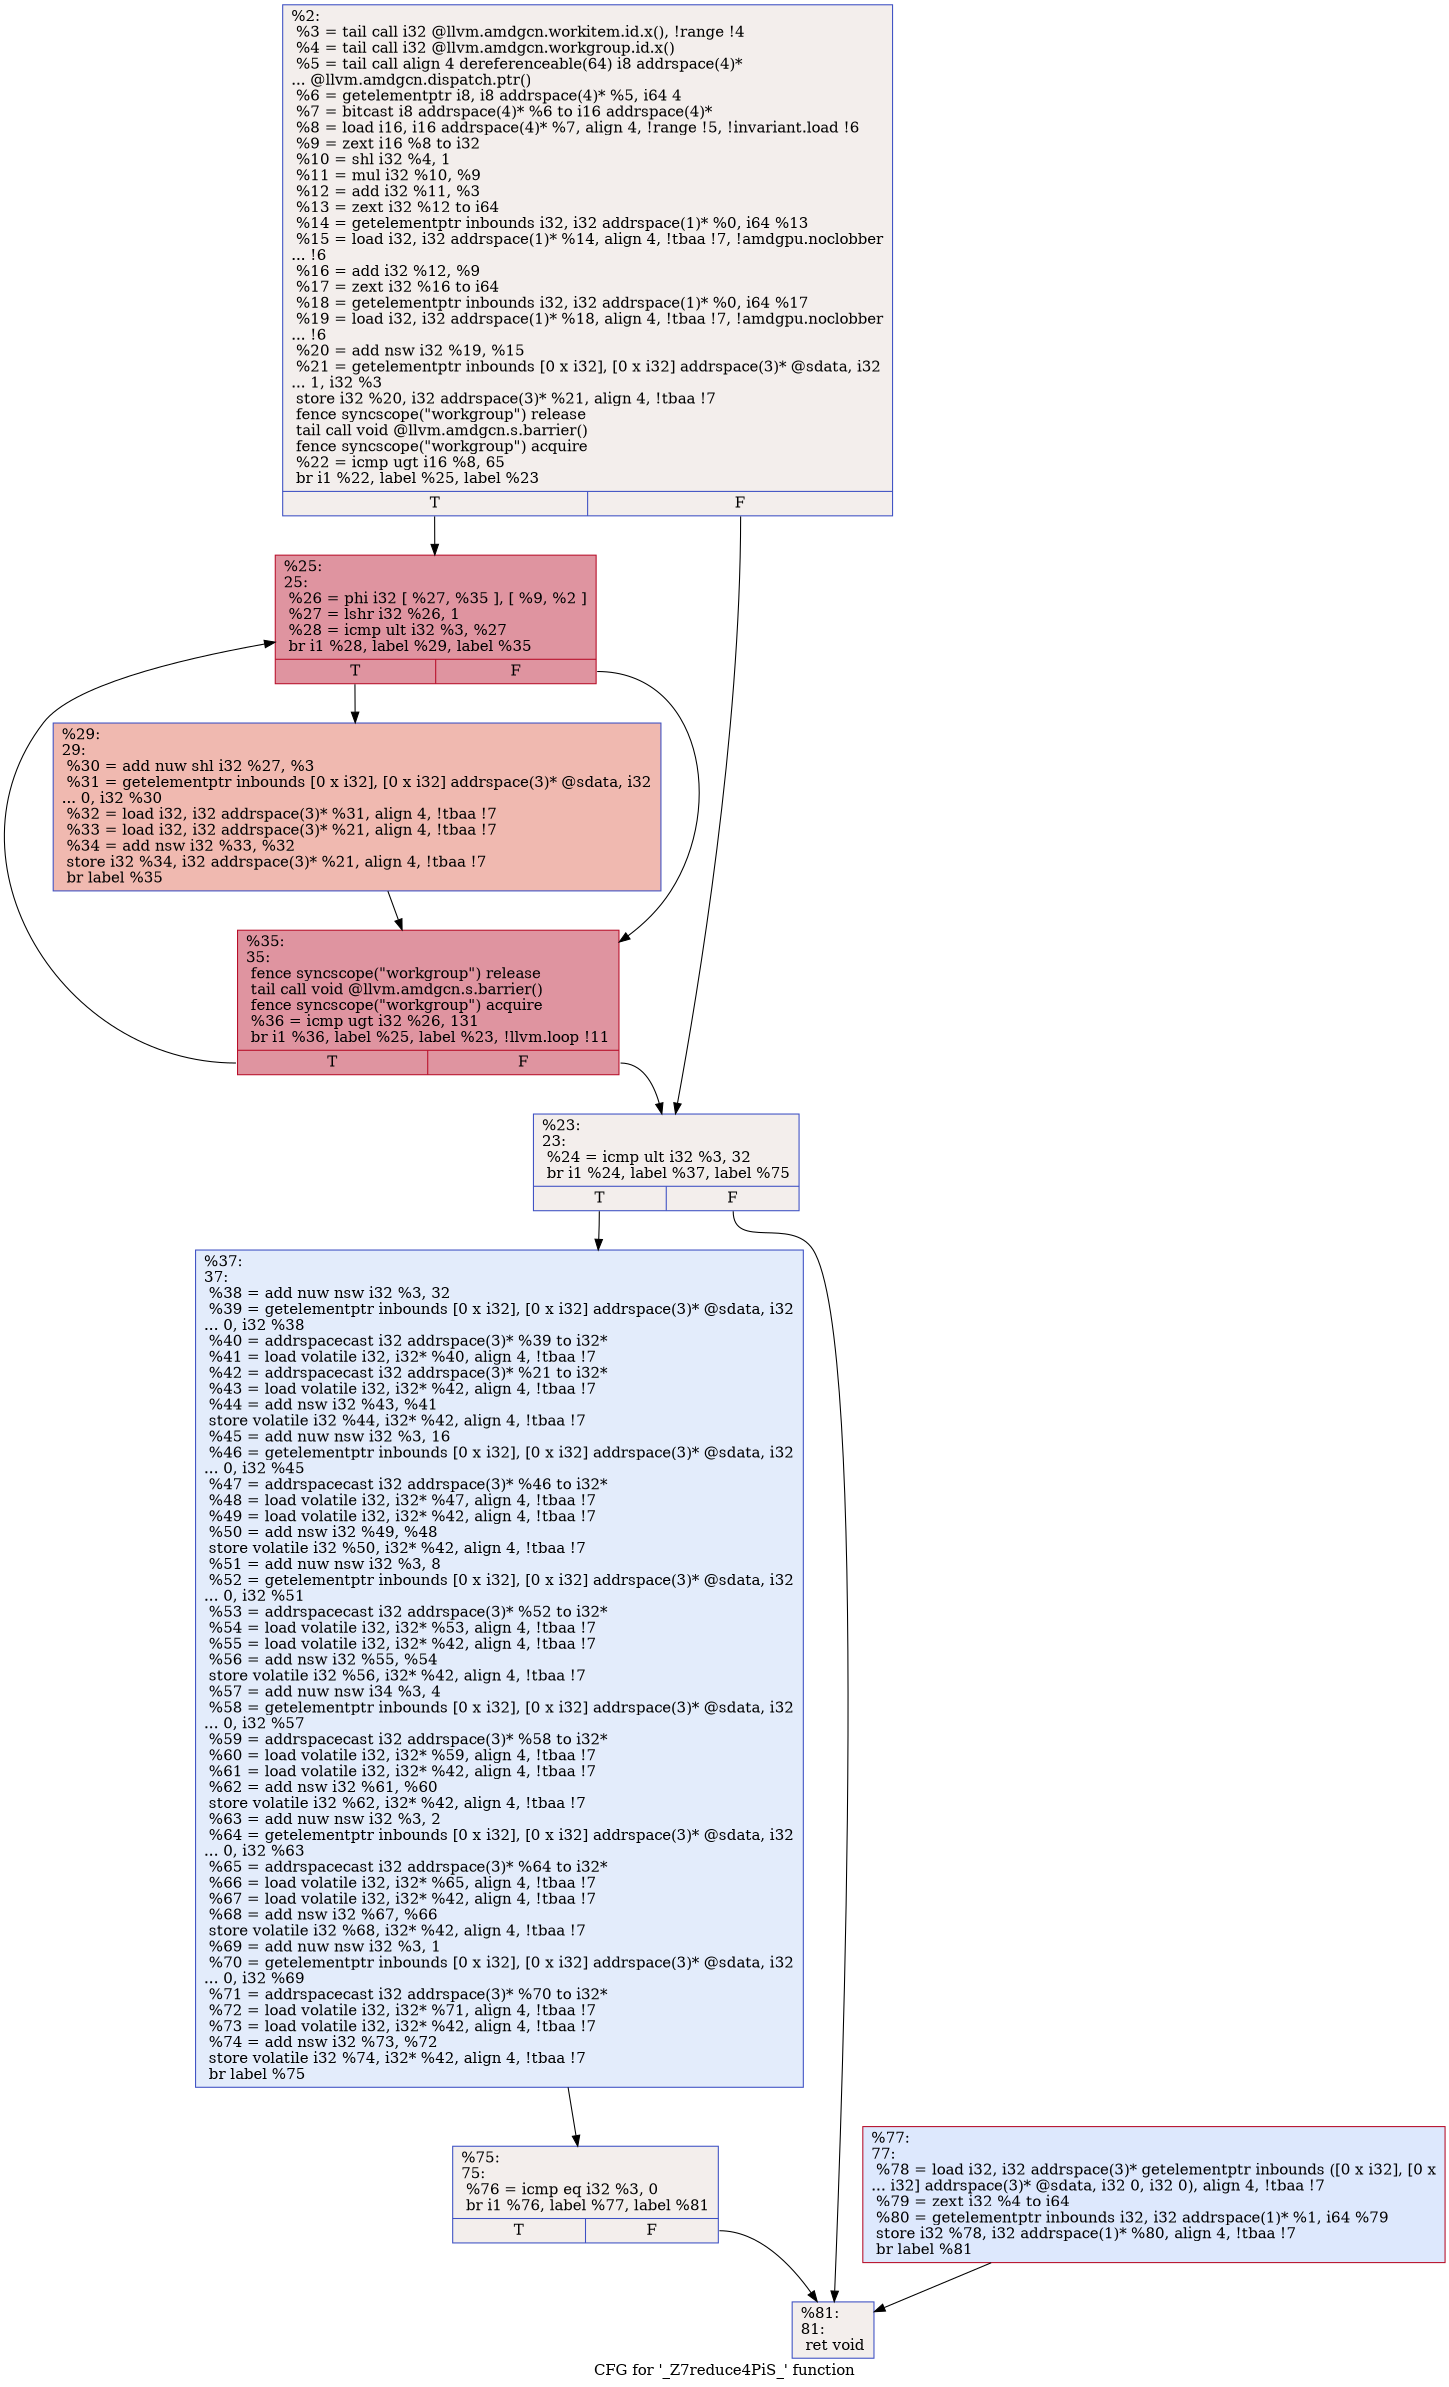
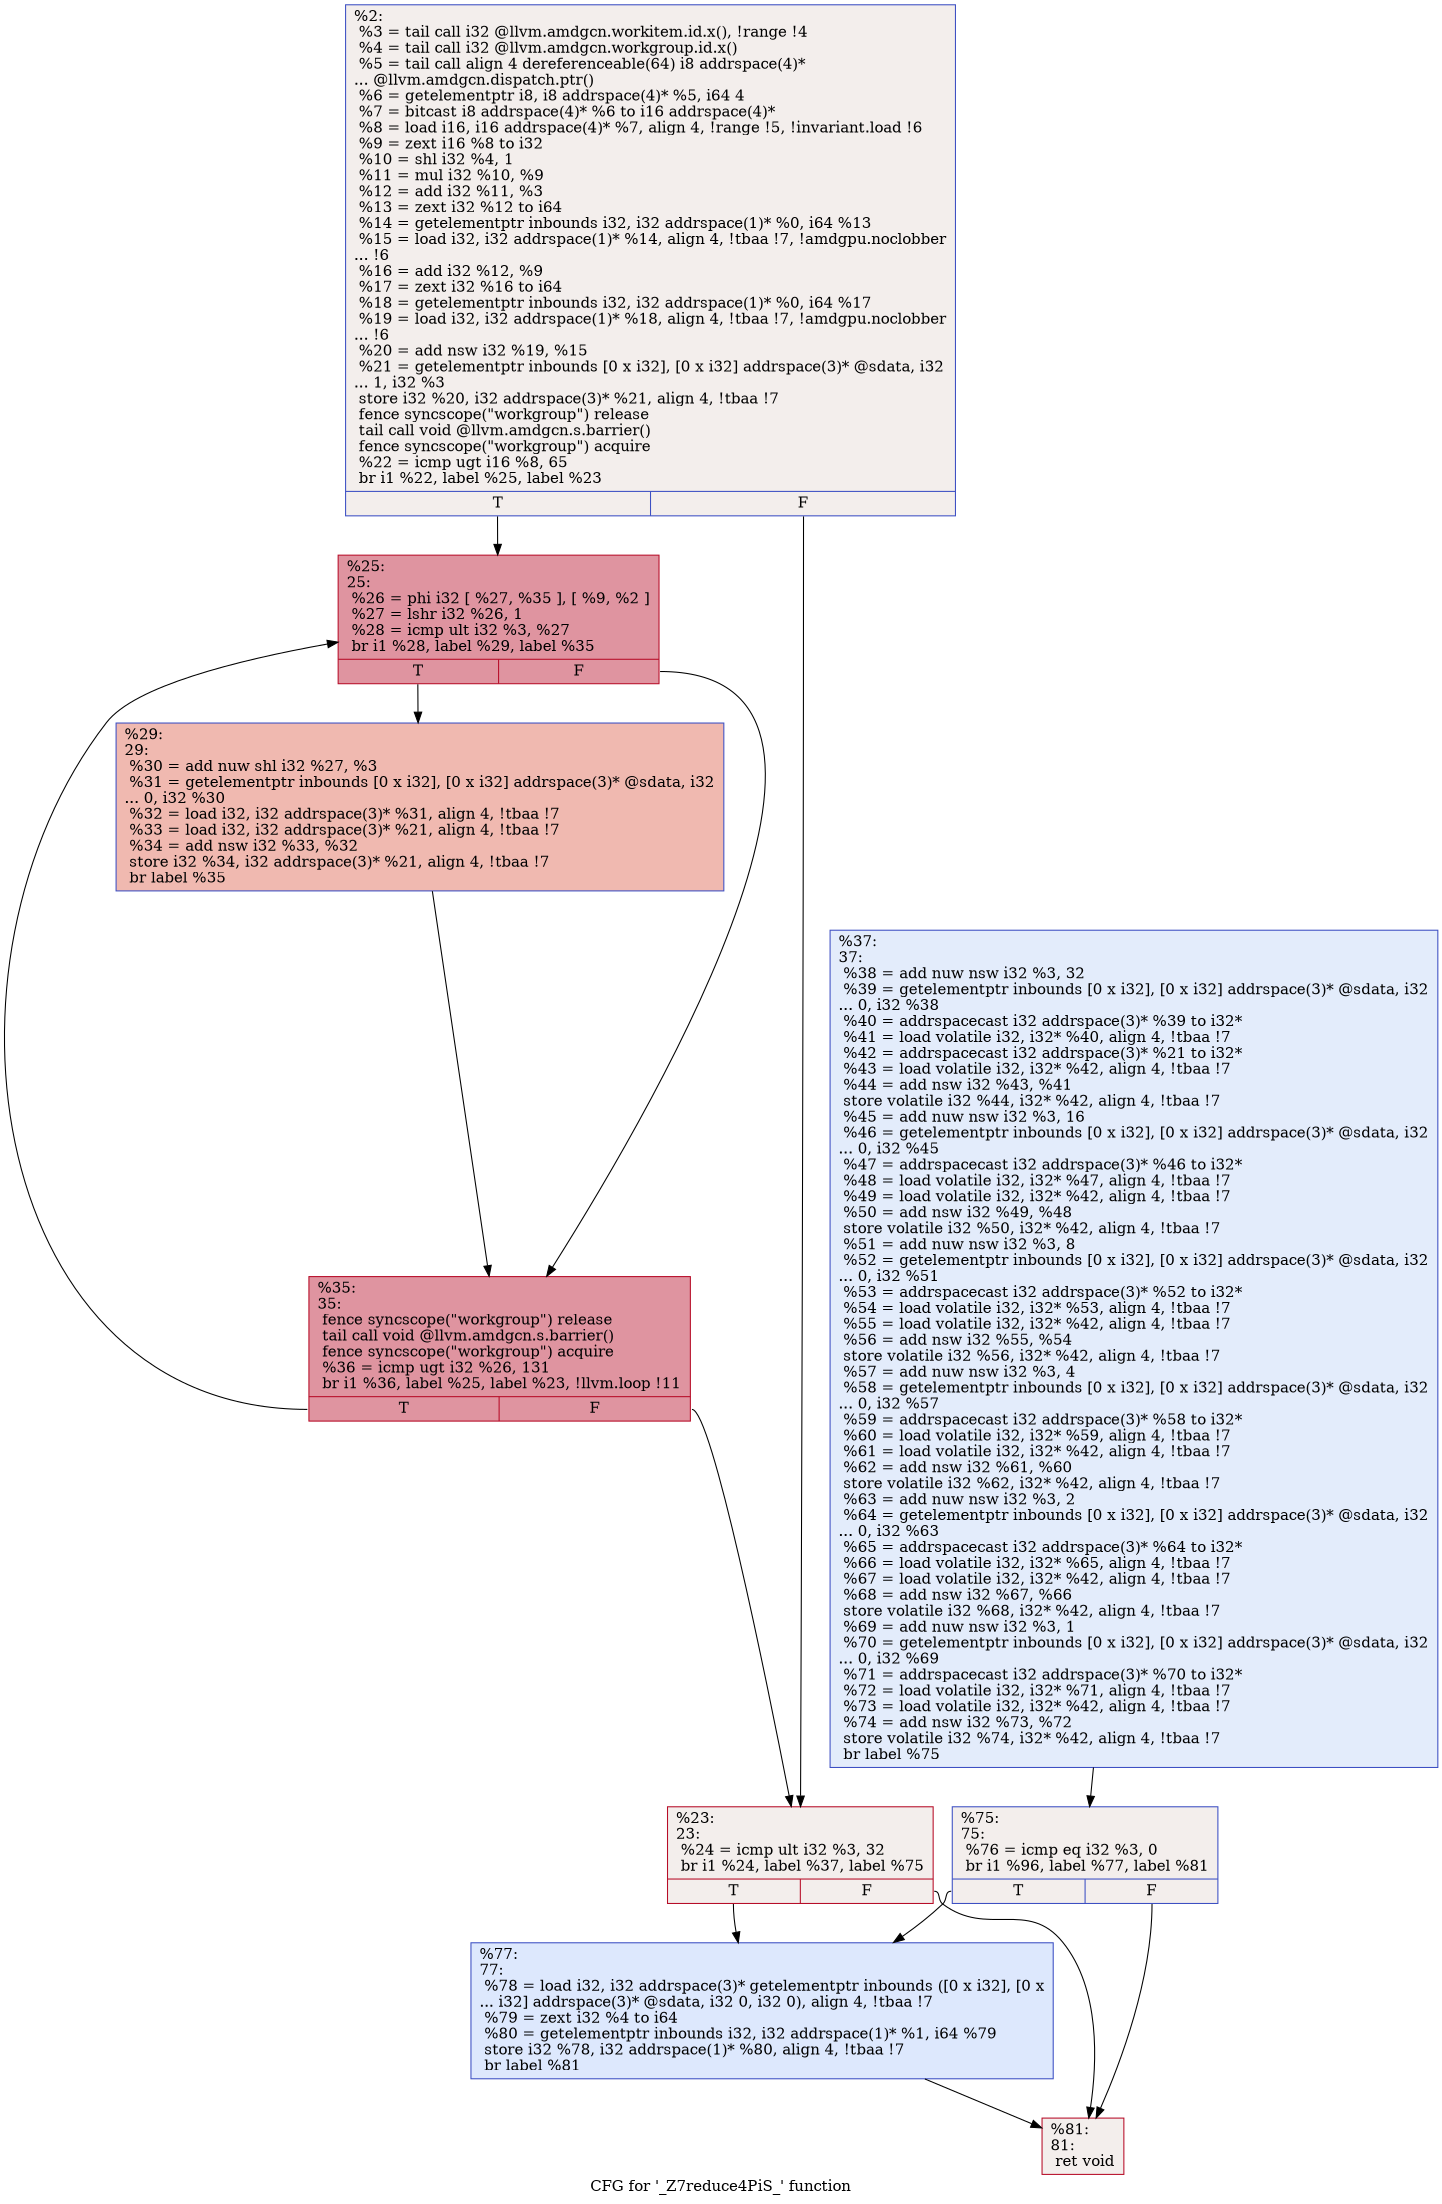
node "%23:": color #3d50c3ff -> #b70d28ff
edge "%23:" -> "%37:": now "%23:" -> "%77:"
node "%37:": text "%57 = add nuw nsw i34 %3, 4" -> "%57 = add nuw nsw i32 %3, 4"
edge "%75:" -> "%77:": added
node "%77:": color #b70d28ff -> #3d50c3ff
node "%75:": text "br i1 %76, label %77, label %81" -> "br i1 %96, label %77, label %81"
node "%81:": color #3d50c3ff -> #b70d28ff
